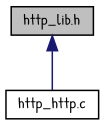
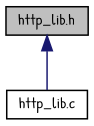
node "http_http.c": label "http_http.c" -> "http_lib.c"
